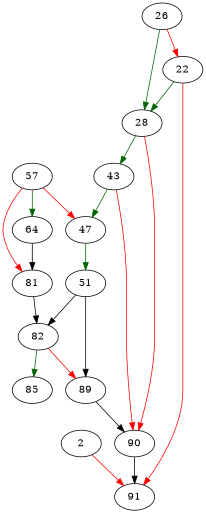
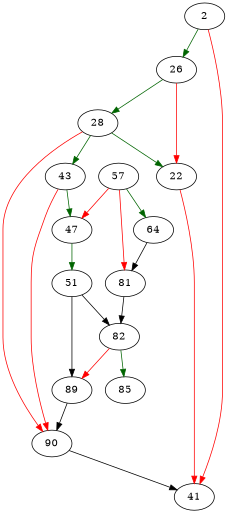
edge "2" -> "26": added
edge "22" -> "28": reversed
node "91": label "91" -> "41"
